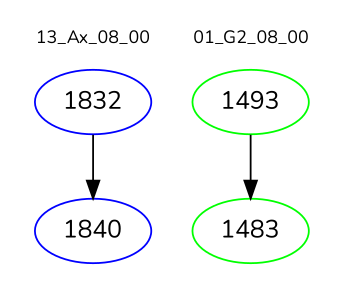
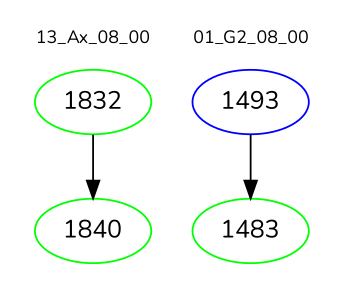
node "1832": color blue -> green
node "1493": color green -> blue
node "1840": color blue -> green
